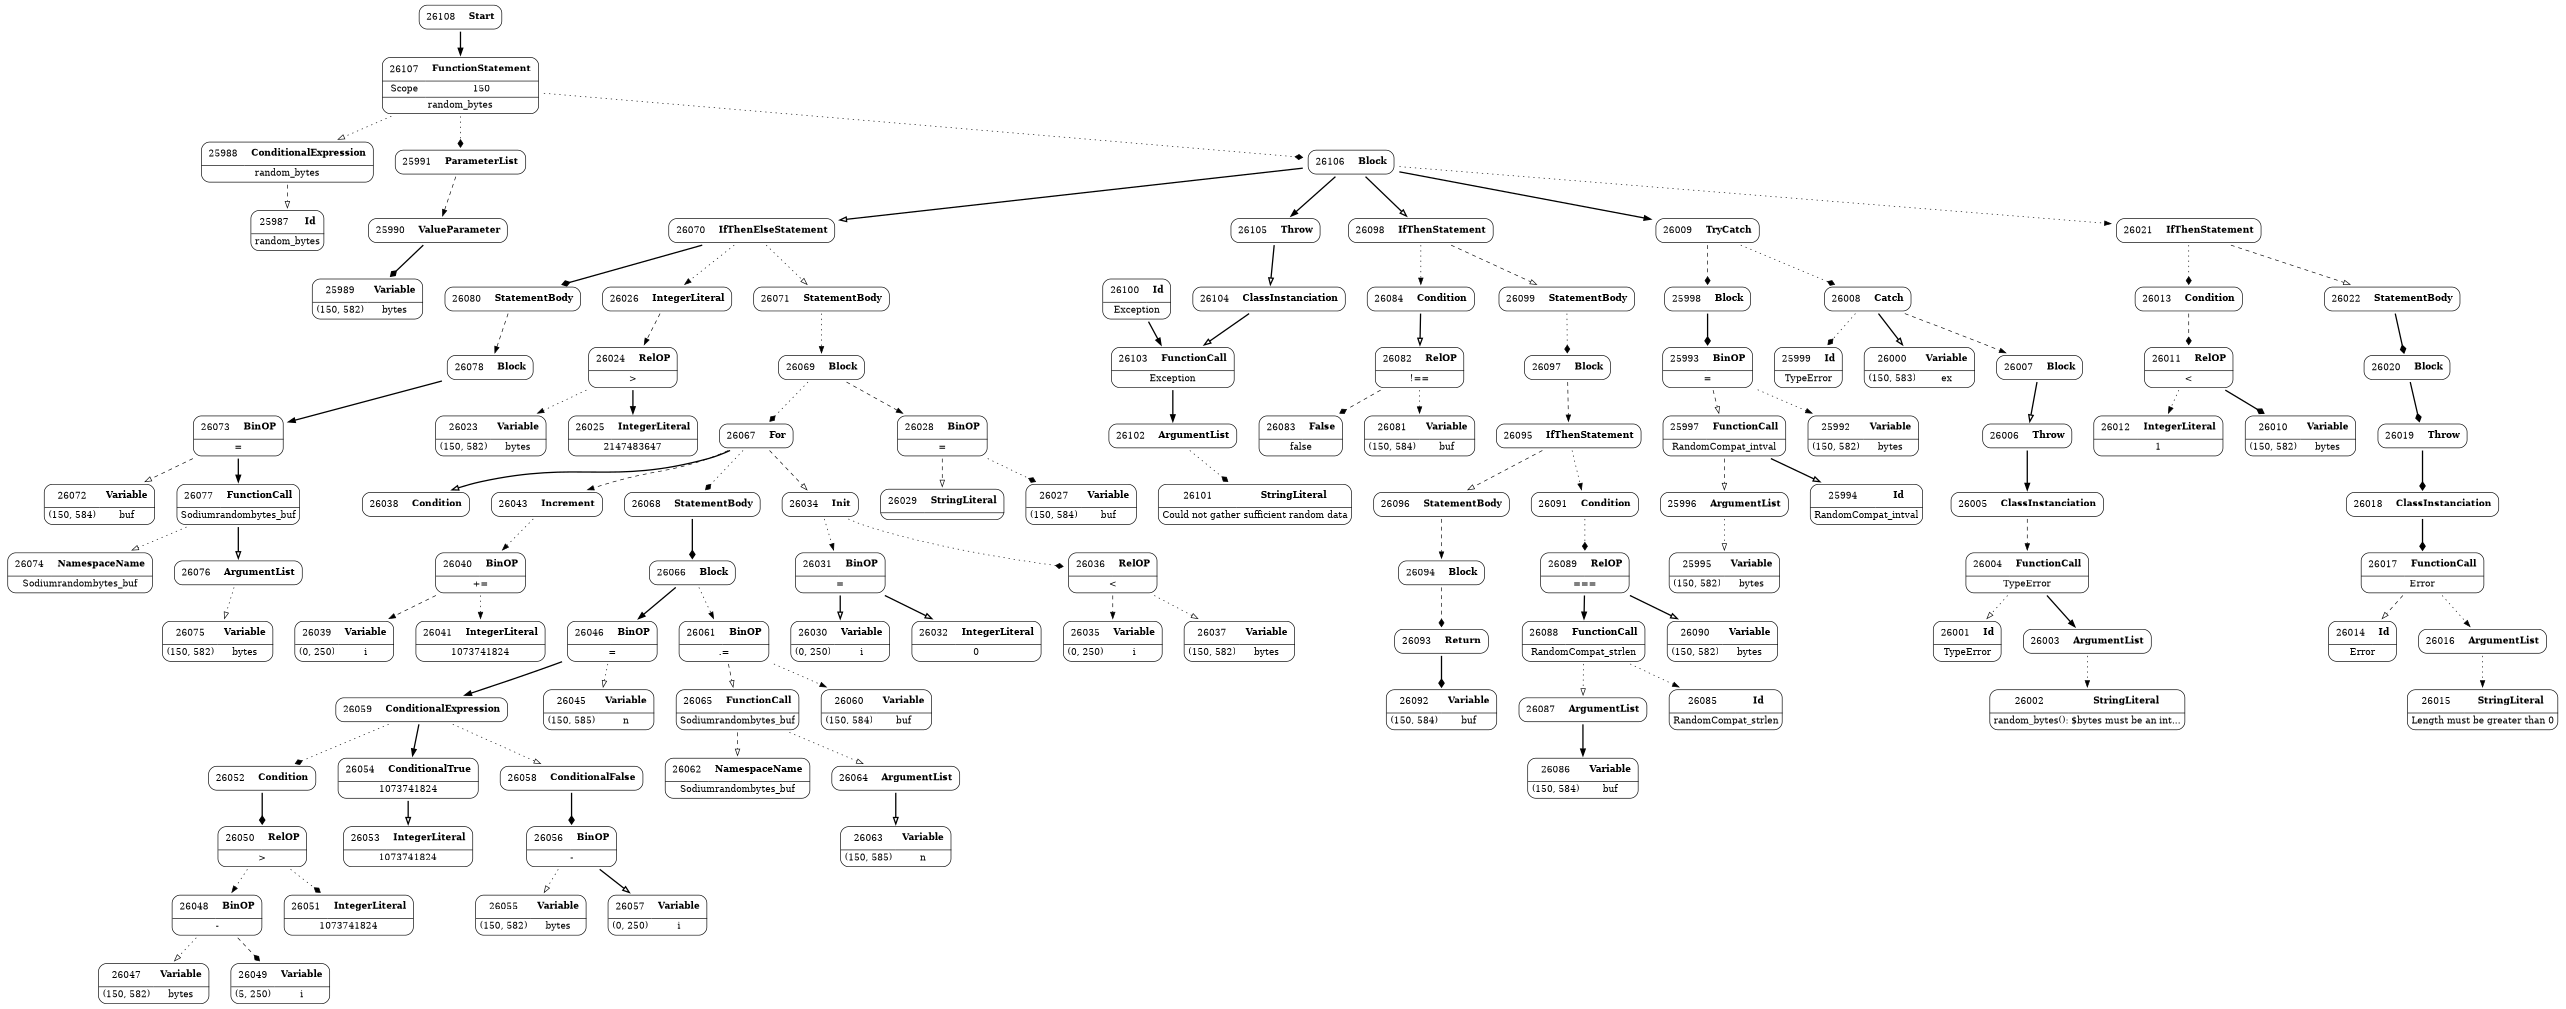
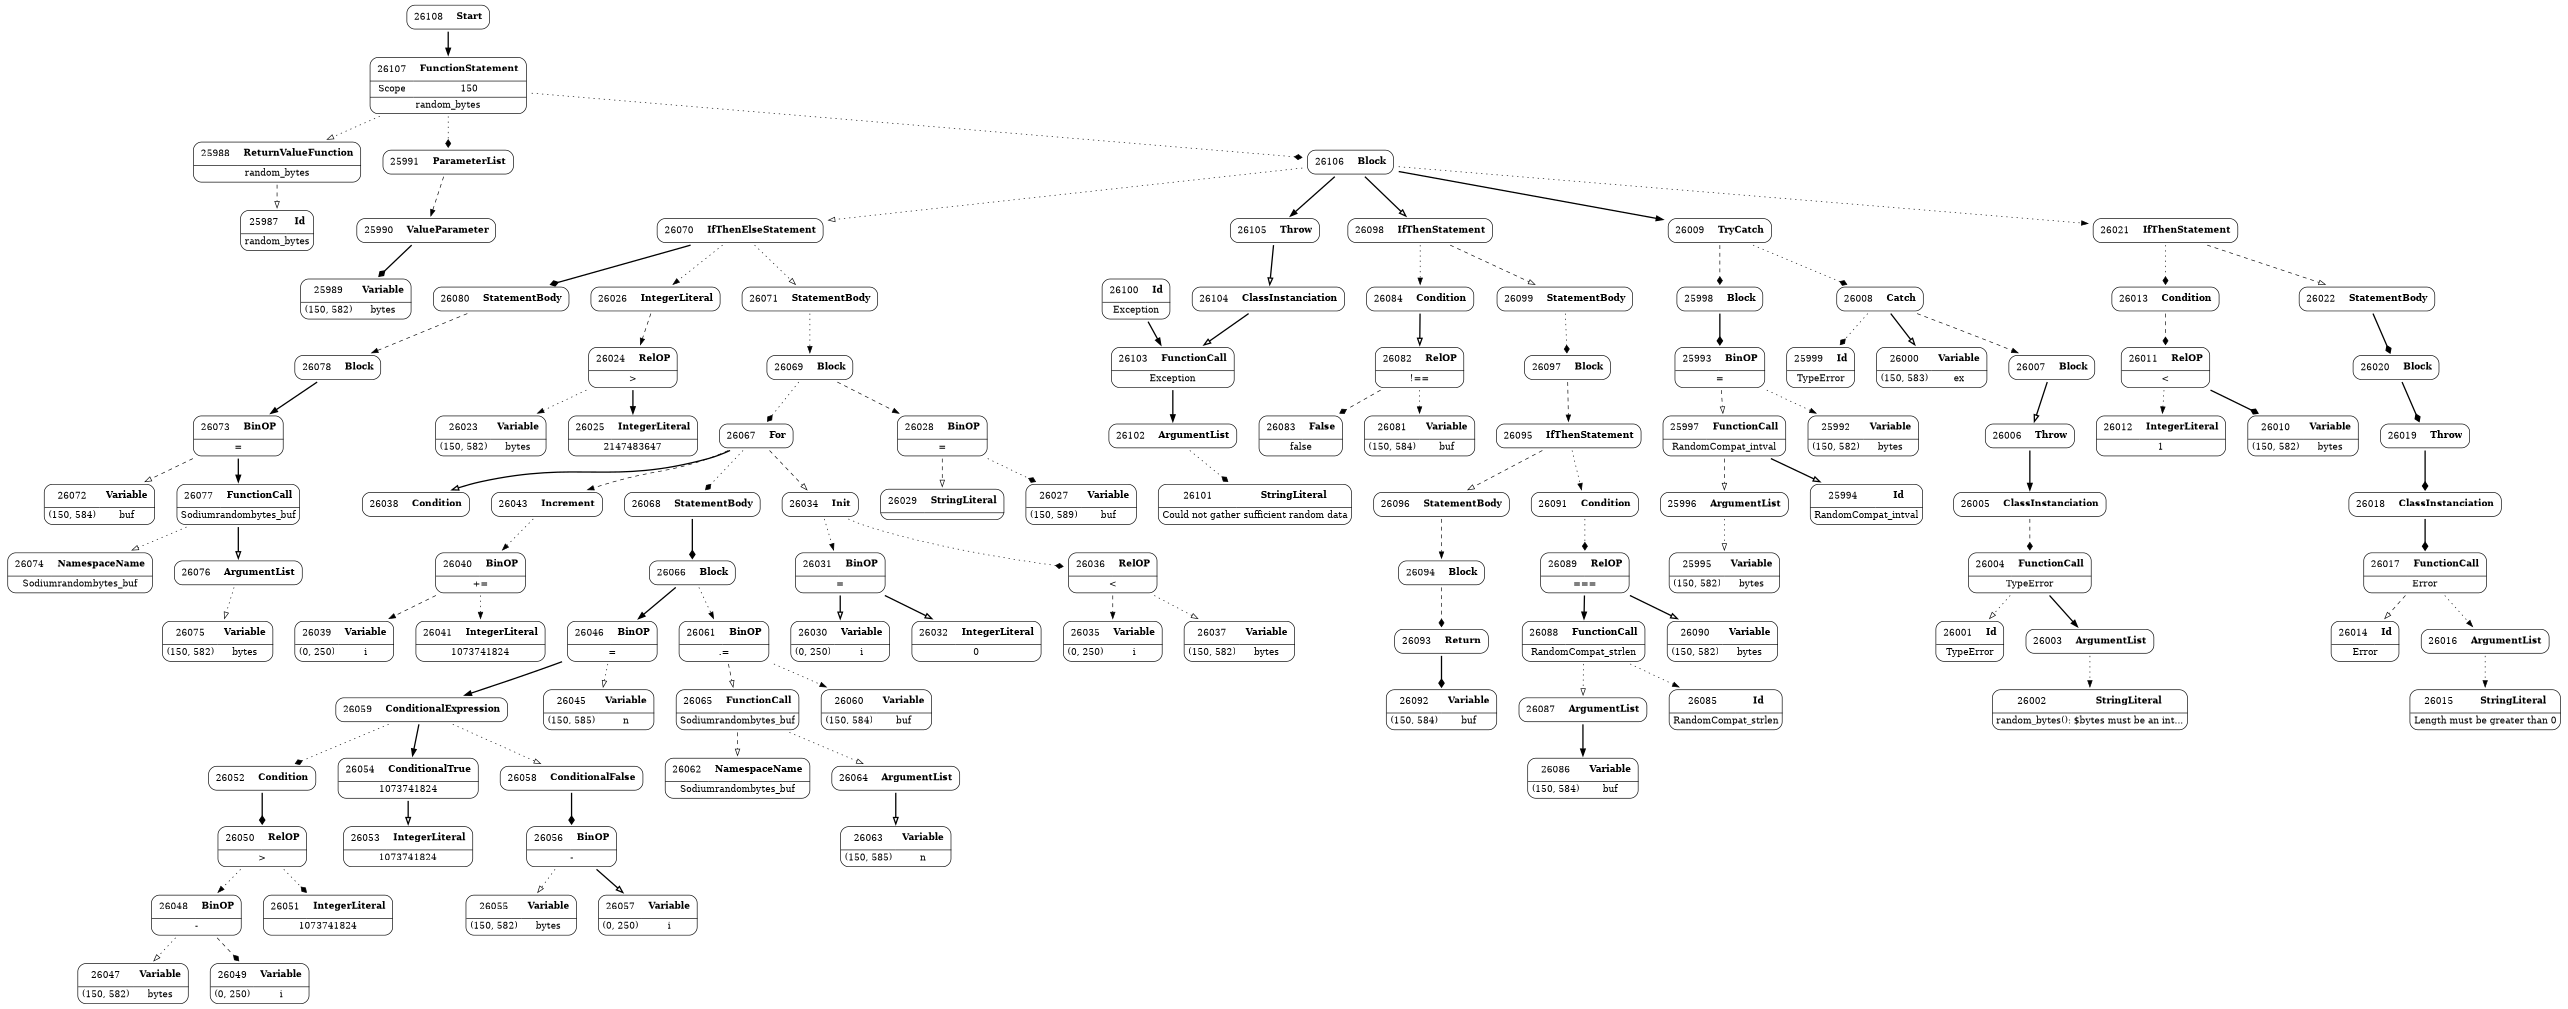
node "25988": text "ConditionalExpression" -> "ReturnValueFunction"
edge "26106" -> "26070": style bold -> dotted
node "26027": text "(150, 584)" -> "(150, 589)"
edge "26005" -> "26004": arrowhead normal -> diamond
node "26049": text "(5, 250)" -> "(0, 250)"
